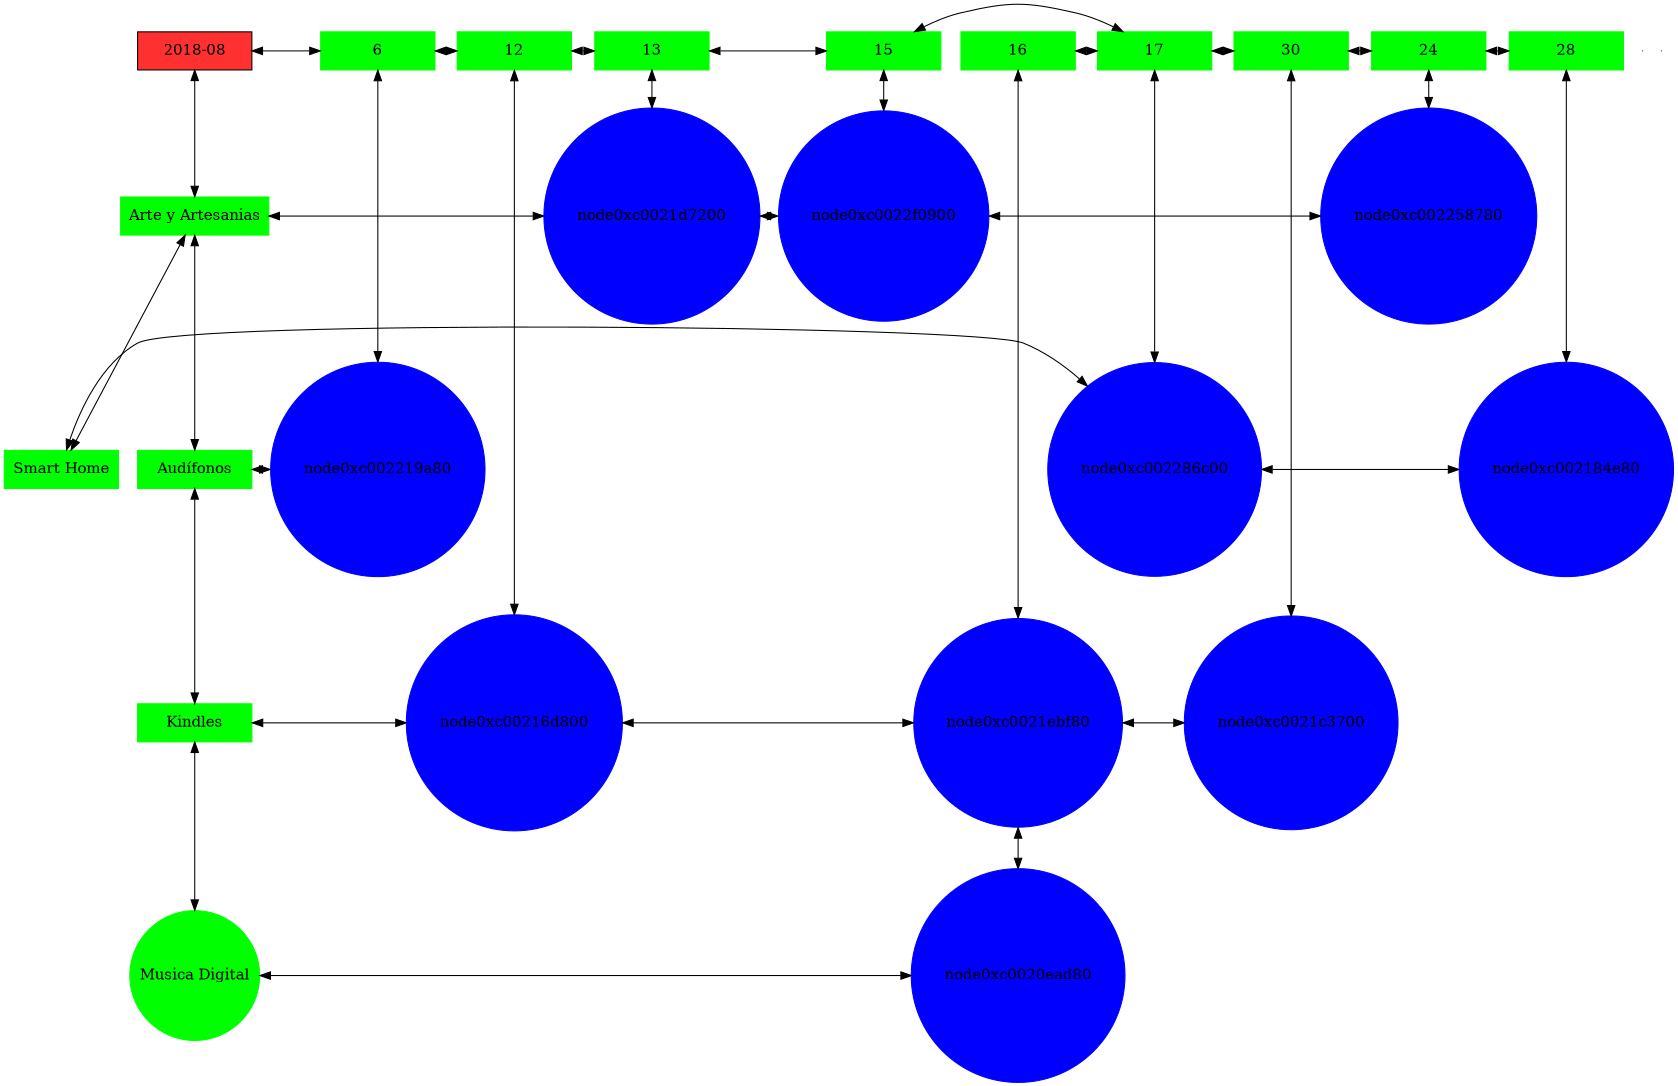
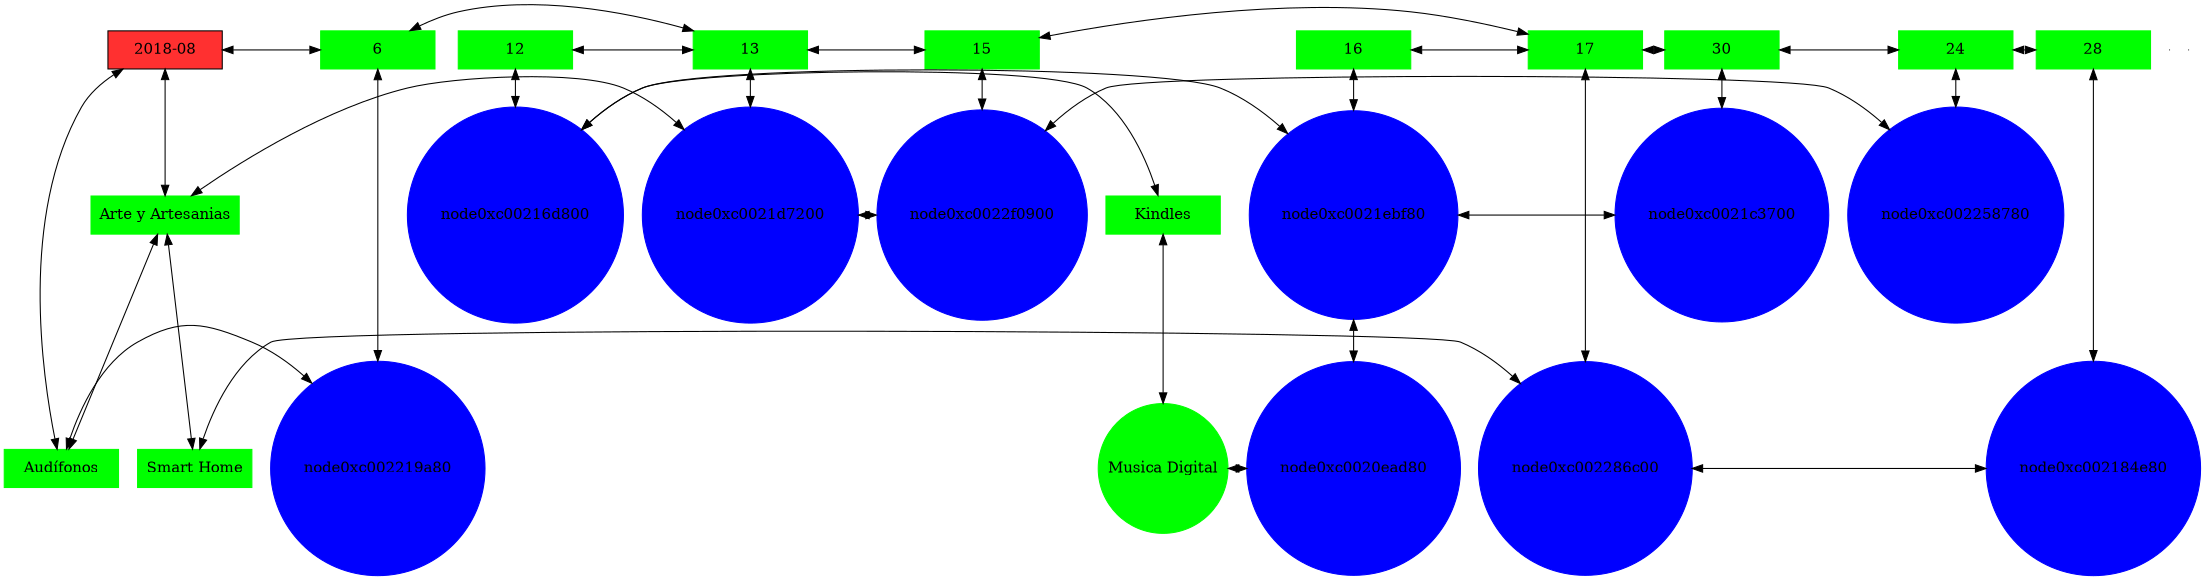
edge "6" -- "12": now "6" -- "13"
edge "Audífonos" -- "Kindles": now "Audífonos" -- "2018-08"
